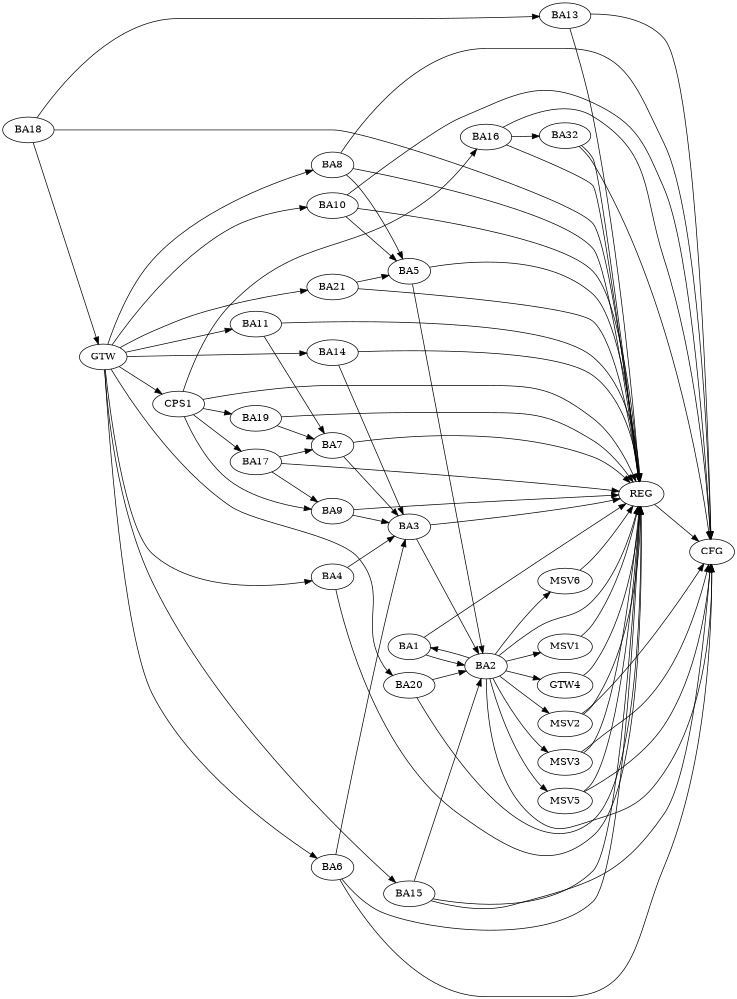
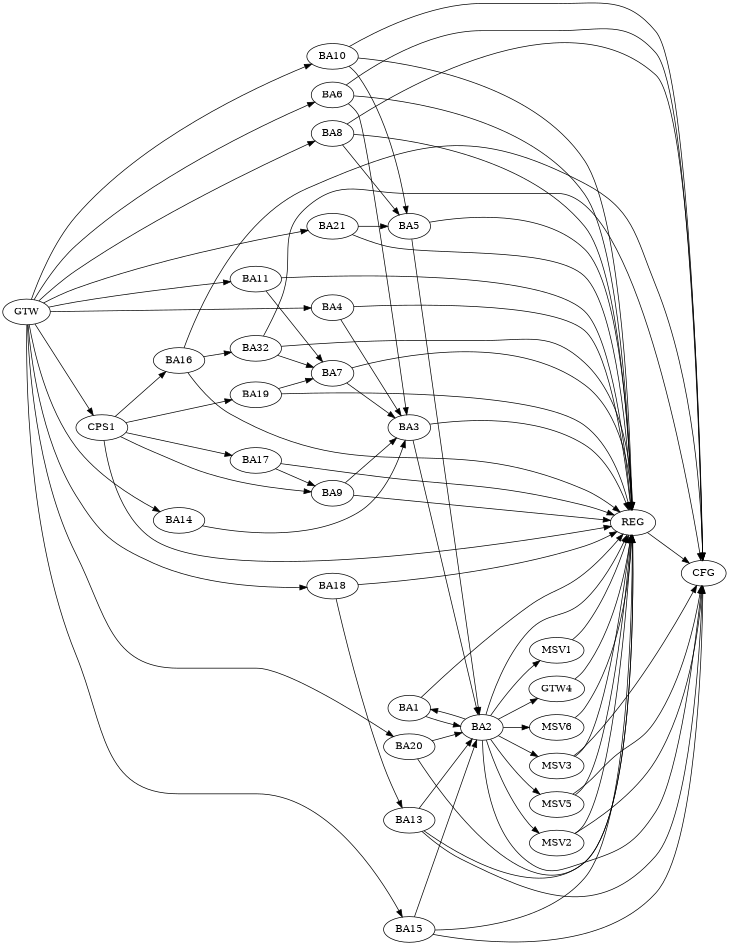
edge "BA18" -> "GTW": reversed
edge "BA14" -> "REG": removed
edge "BA17" -> "BA7": now "BA32" -> "BA7"
edge "BA13" -> "BA2": added
